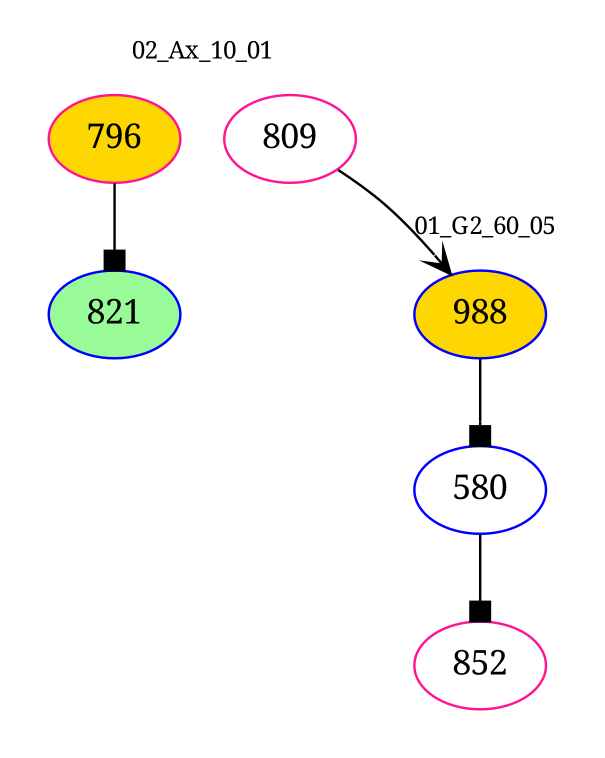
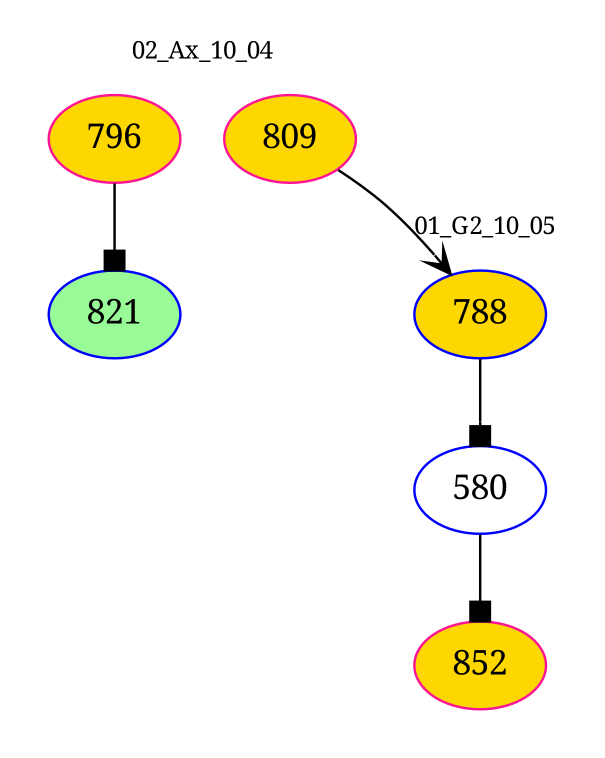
cluster "02_Ax_10_01": label "02_Ax_10_01" -> "02_Ax_10_04"
node "809": fillcolor white -> gold
cluster "01_G2_60_05": label "01_G2_60_05" -> "01_G2_10_05"
node "988": label "988" -> "788"
node "852": fillcolor white -> gold
